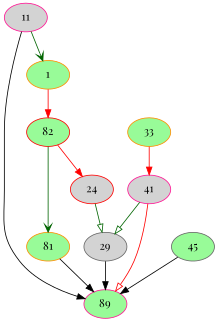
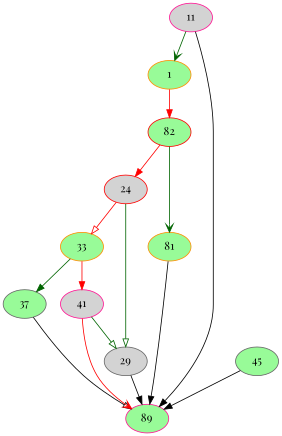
edge "24" -> "33": added
edge "41" -> "89": arrowhead onormal -> vee
node "37": added
